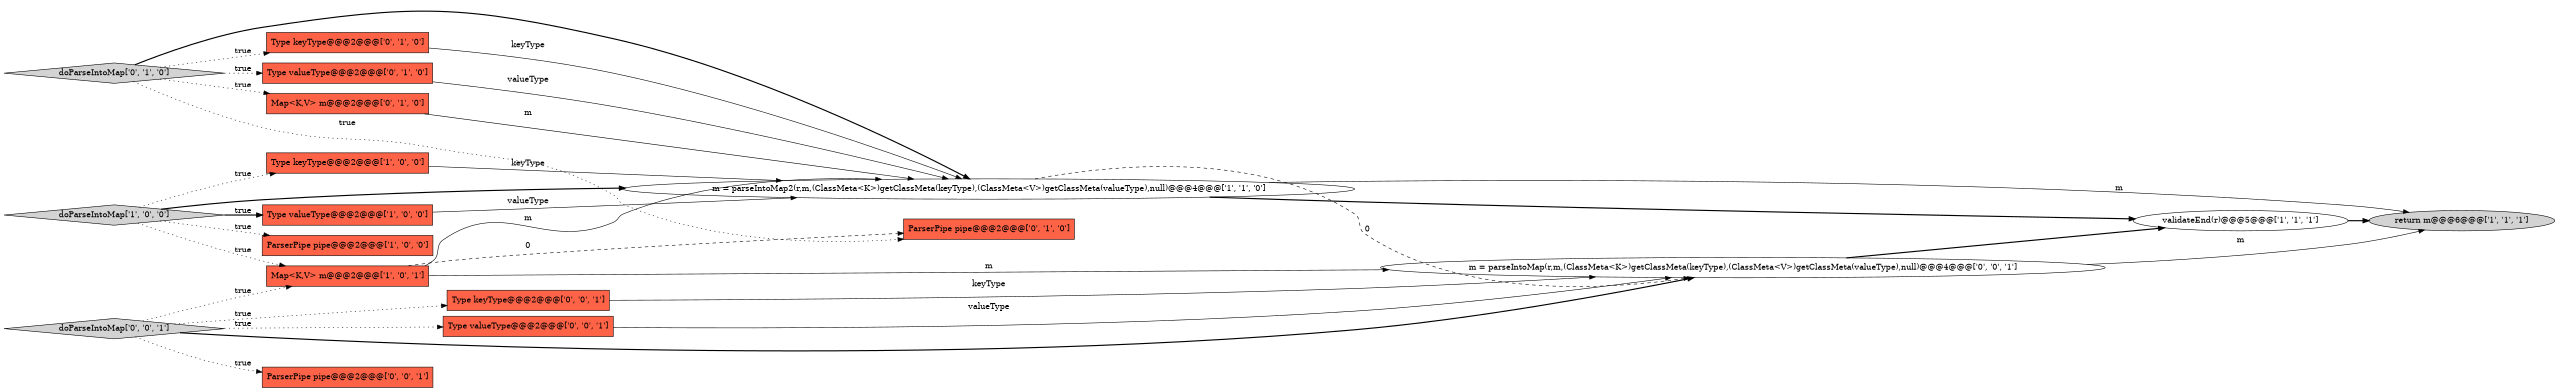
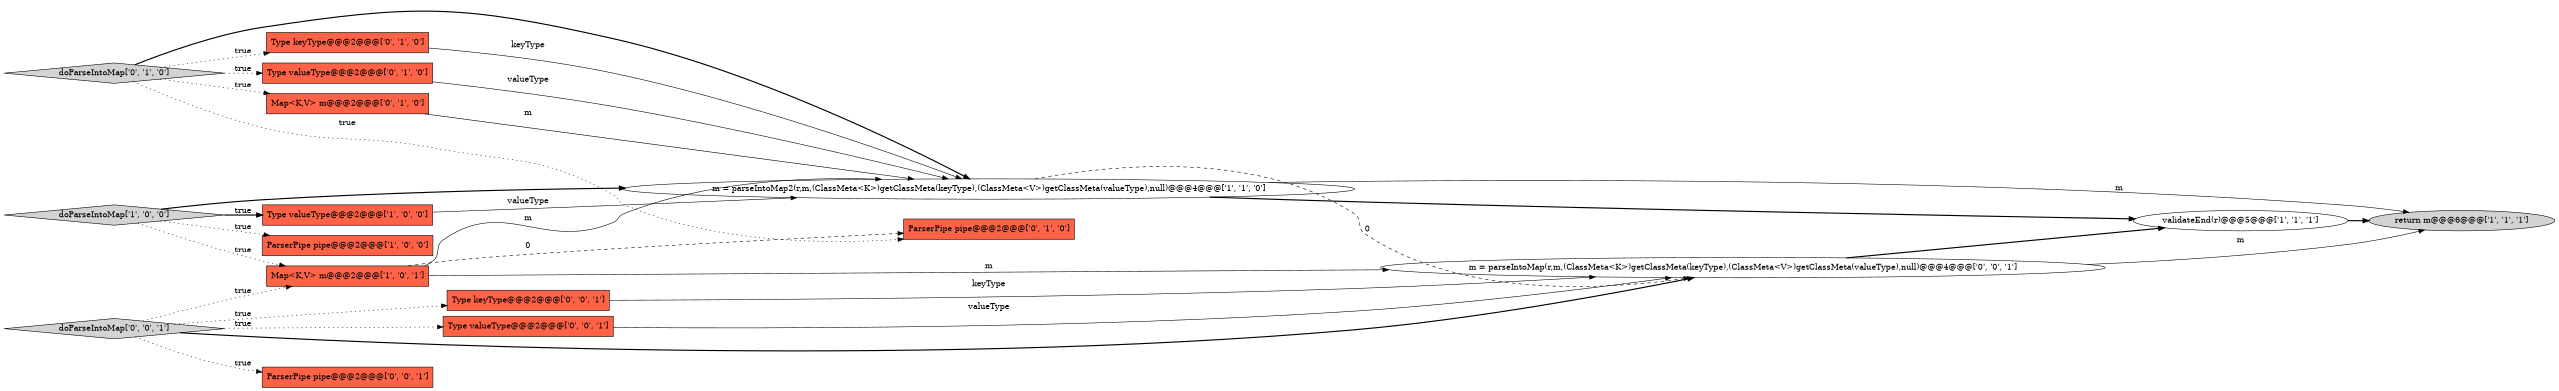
node "Type keyType@@@2@@@['1', '0', '0']": removed
